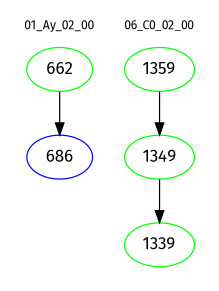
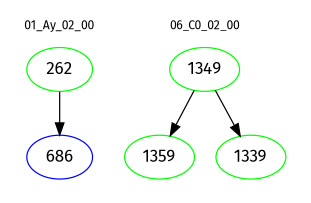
node "662": label "662" -> "262"
edge "1359" -> "1349": reversed
